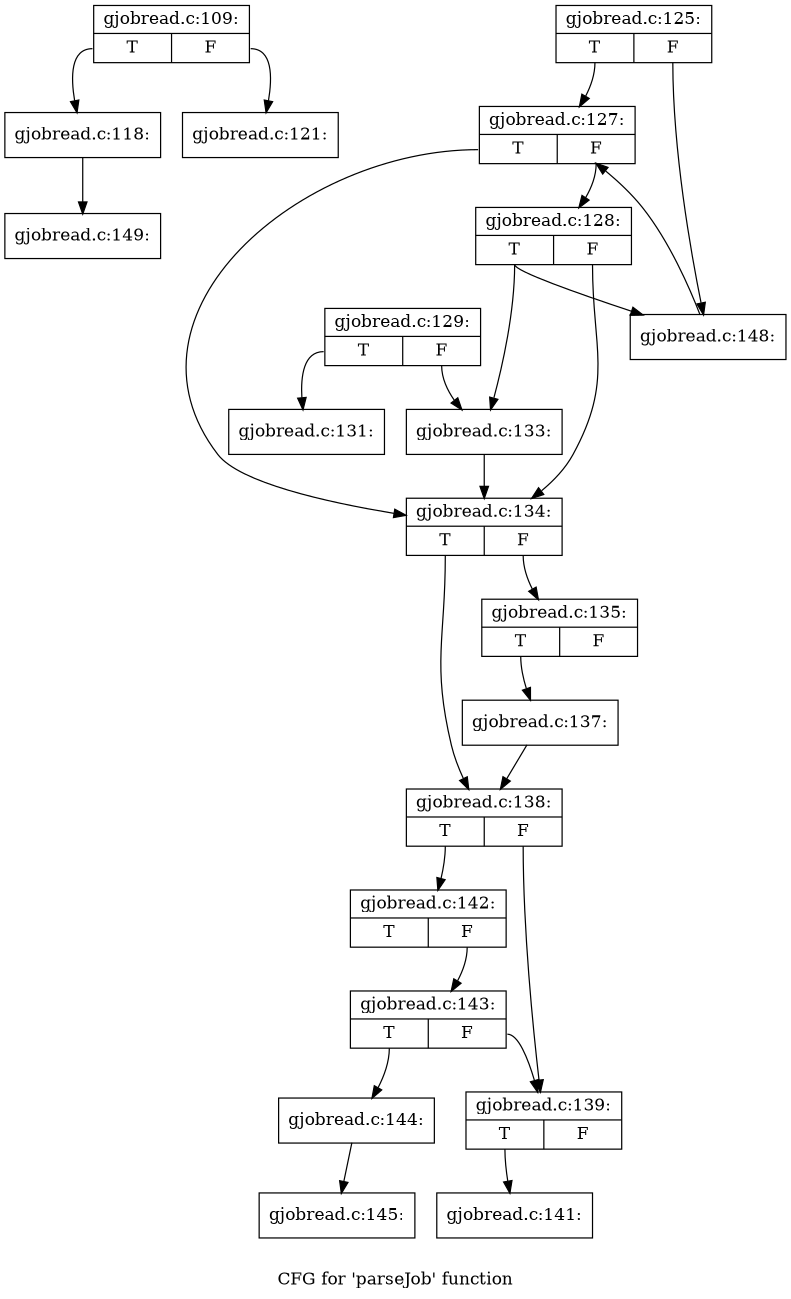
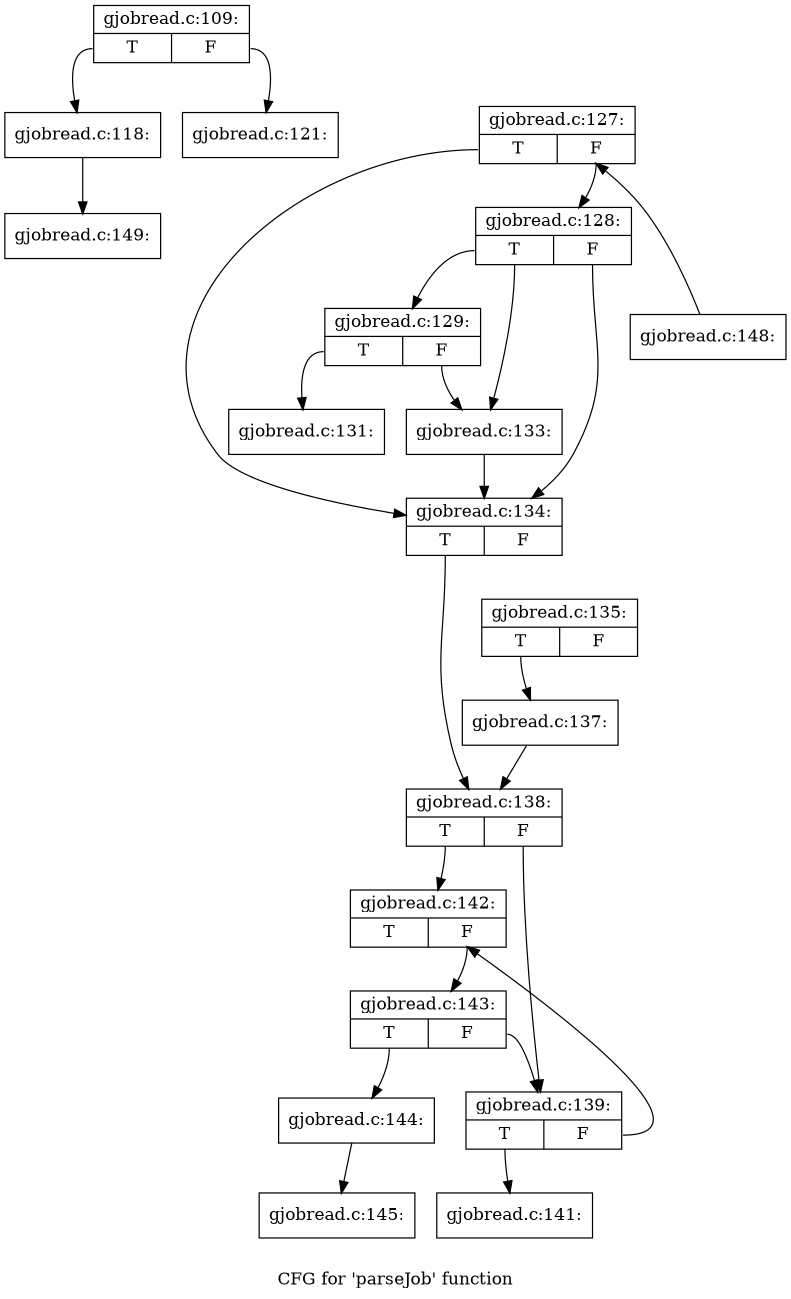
node "gjobread.c:125:": removed
edge "gjobread.c:128:" -> "gjobread.c:148:": now "gjobread.c:128:" -> "gjobread.c:129:"
edge "gjobread.c:134:" -> "gjobread.c:135:": removed
edge "gjobread.c:139:" -> "gjobread.c:142:": added
